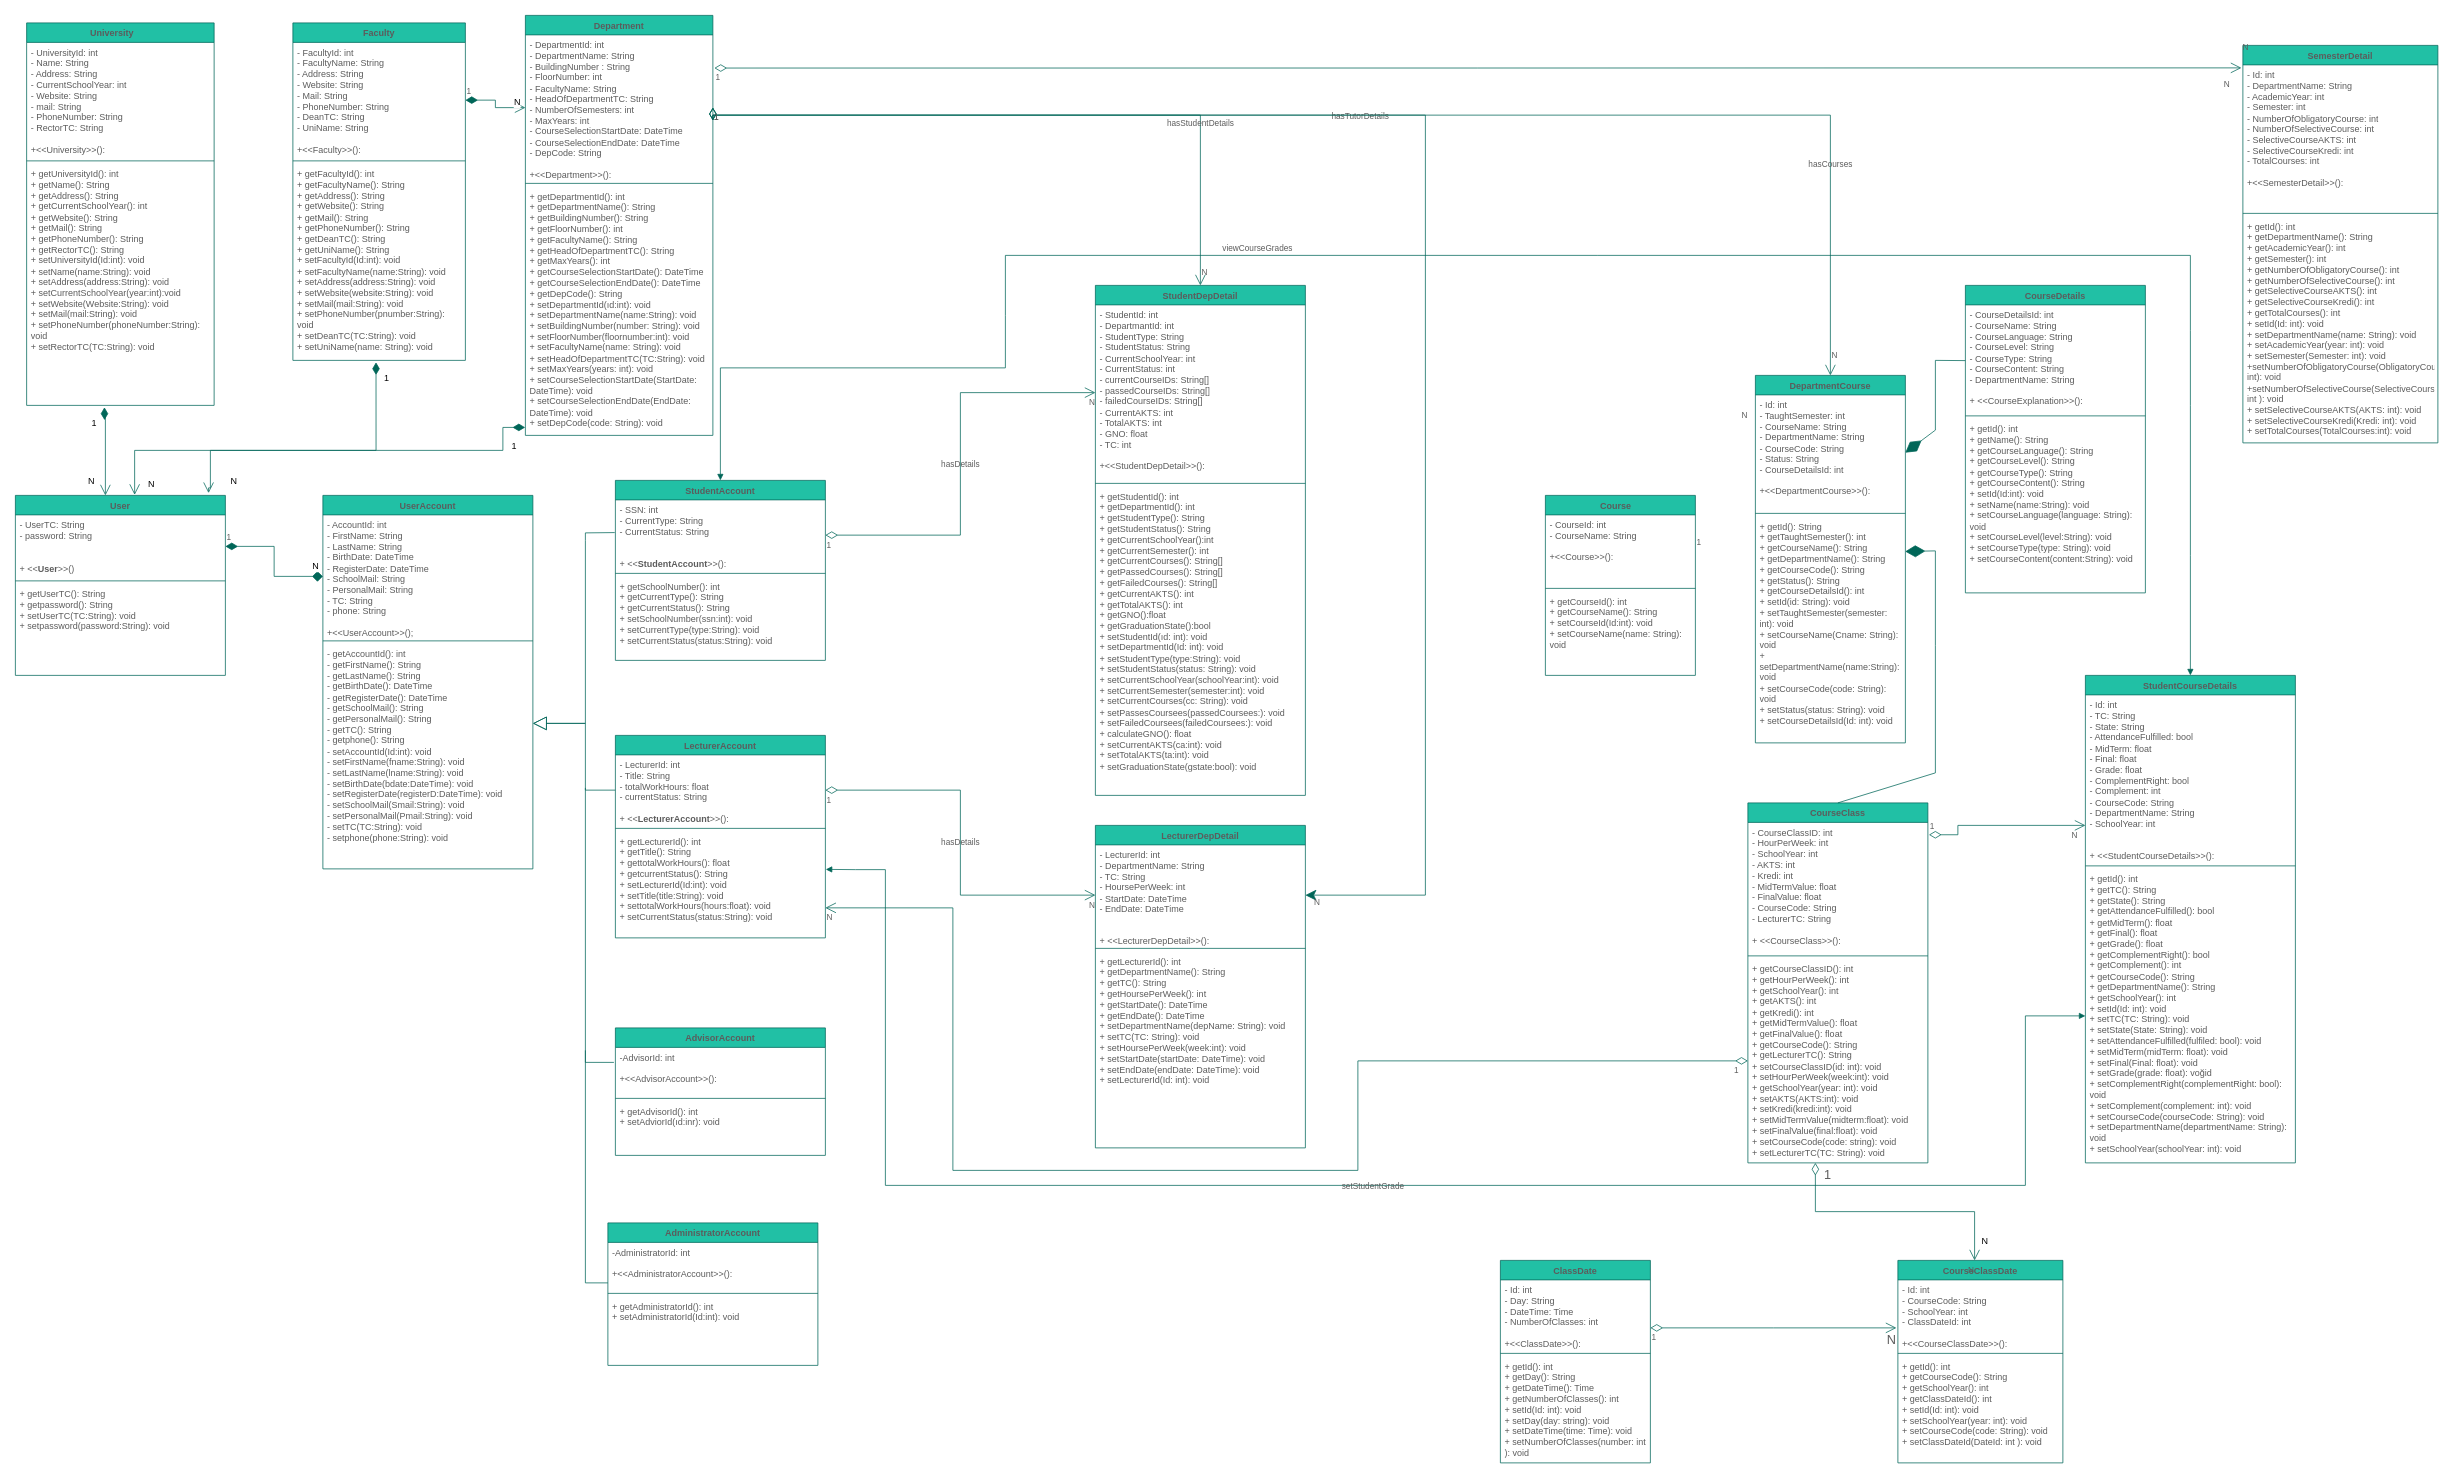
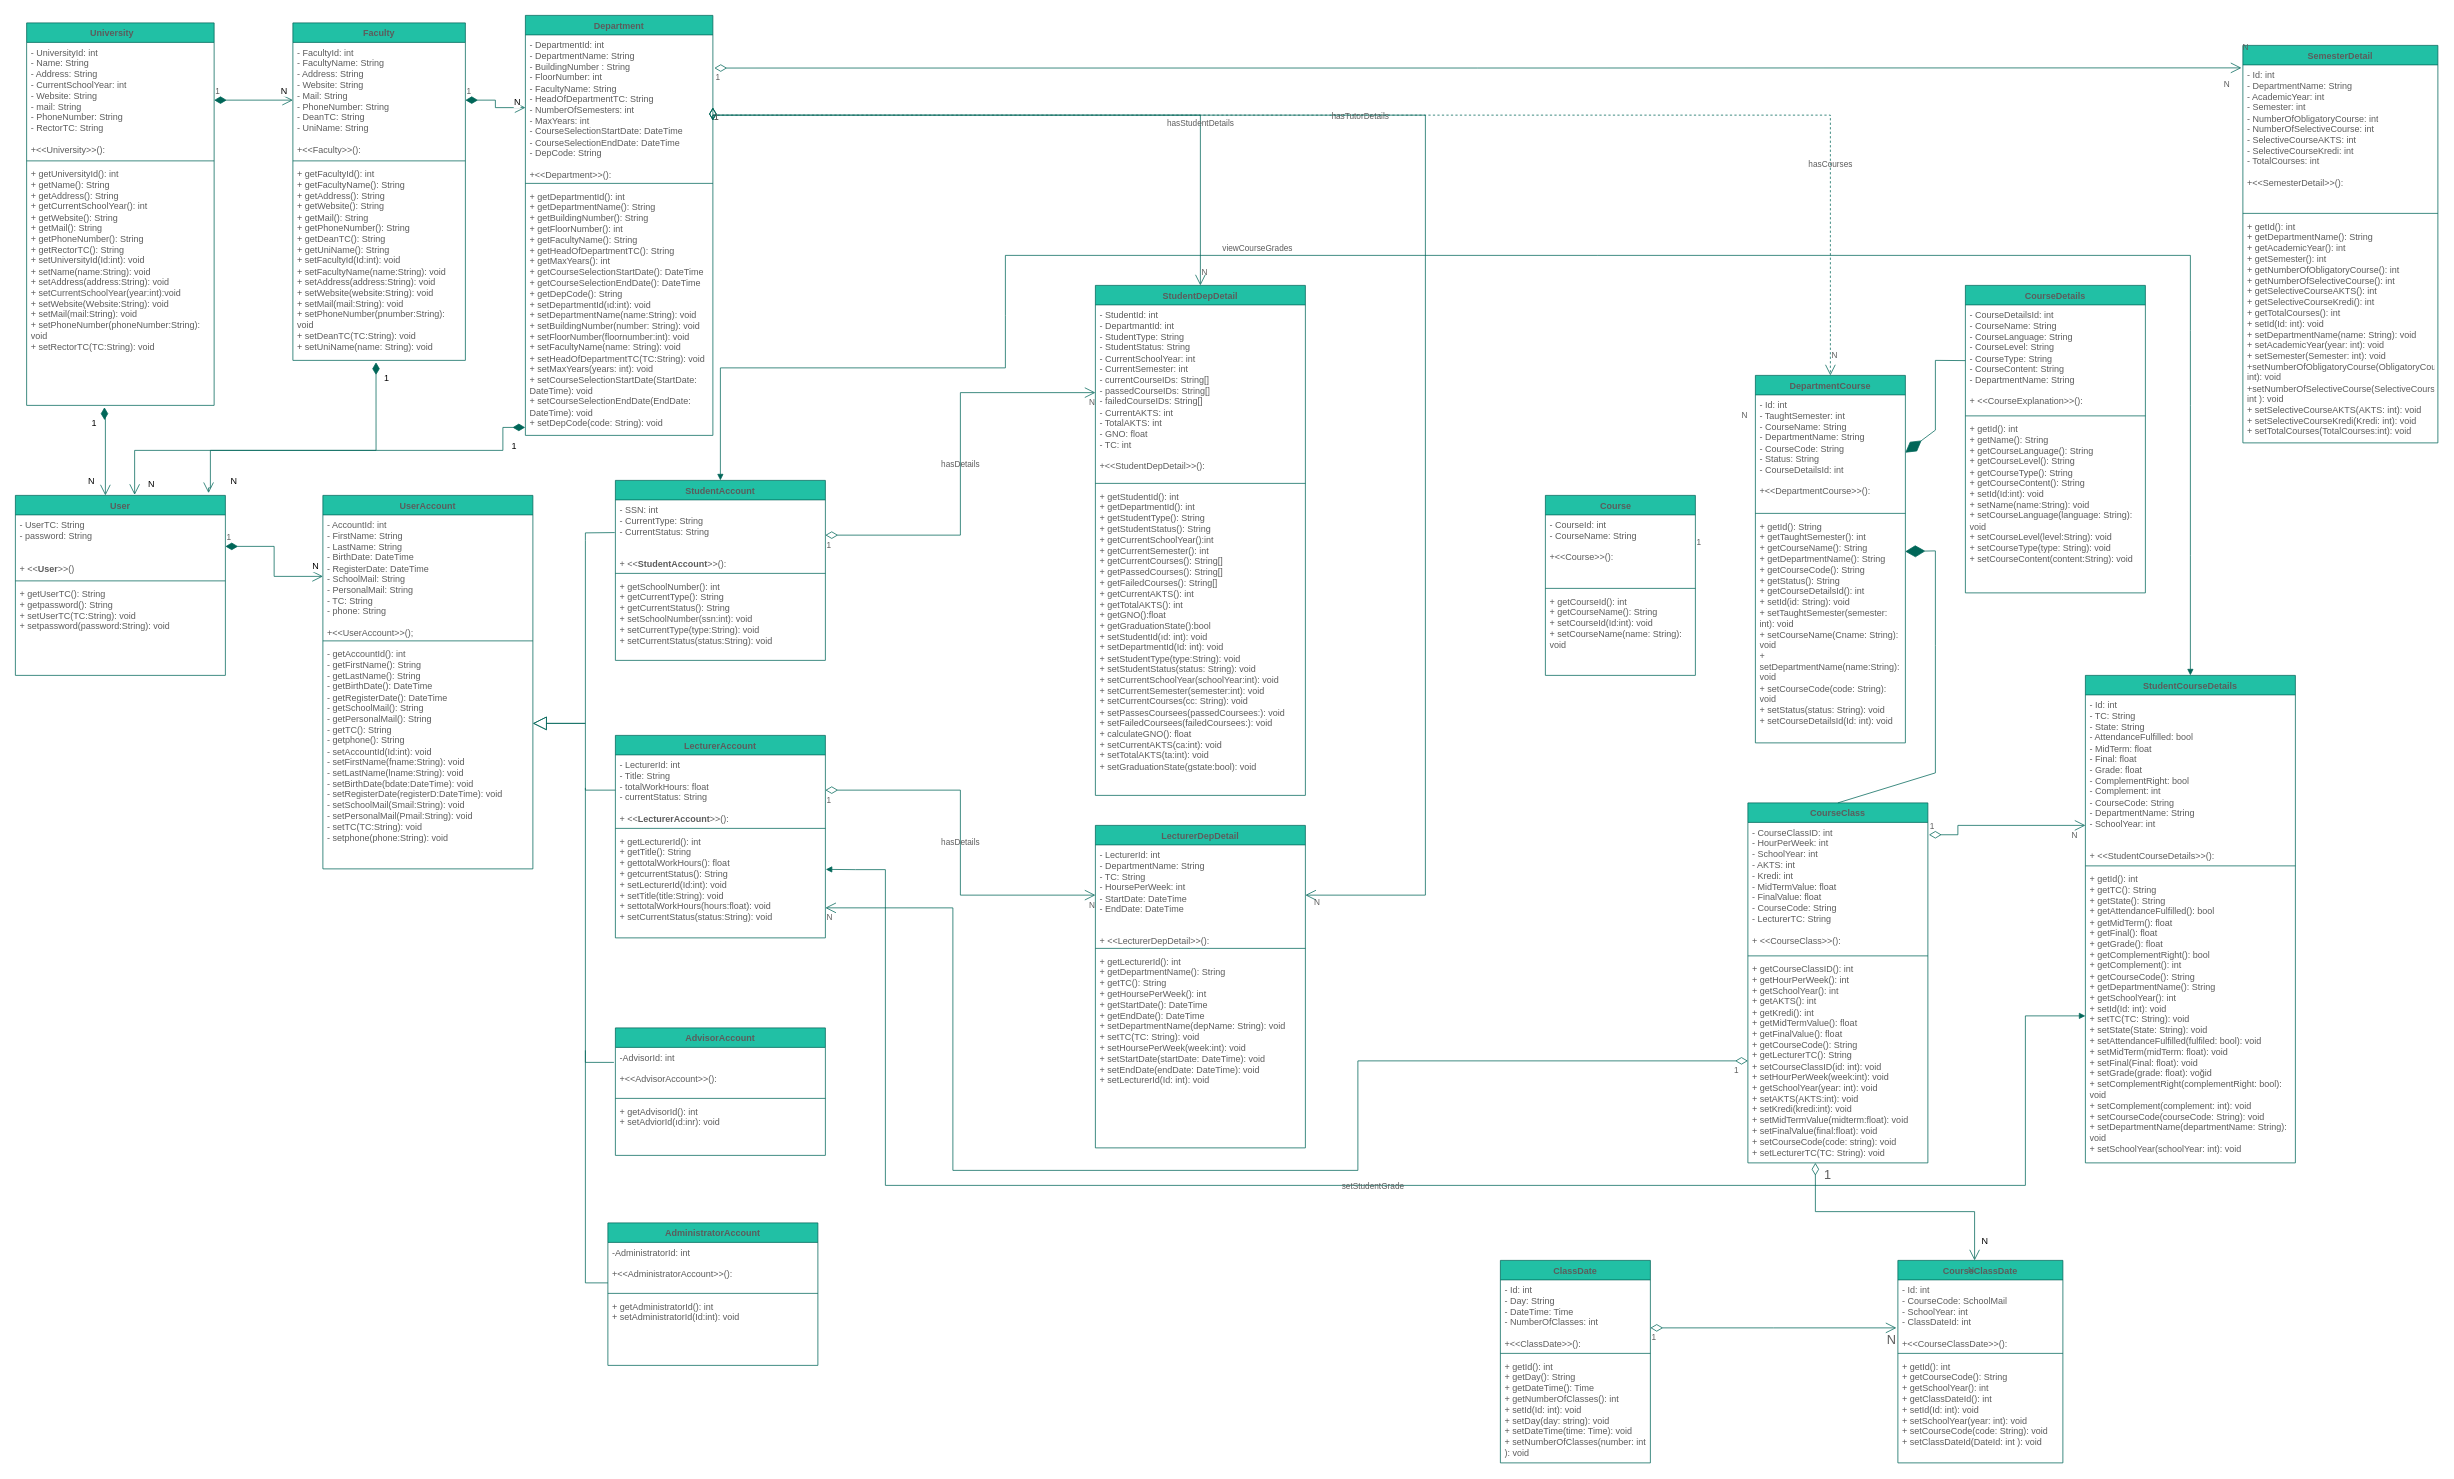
edge "- UniversityId: int - Name: String - Address: String - CurrentSchoolYear: int - Website: String - mail: String - PhoneNumber: String - RectorTC: String +<<University>>():" -- "- FacultyId: int - FacultyName: String - Address: String - Website: String - Mail: String - PhoneNumber: String - DeanTC: String - UniName: String +<<Faculty>>():": added, labels "1", "N"
edge "- DepartmentId: int - DepartmentName: String - BuildingNumber : String - FloorNumber: int - FacultyName: String - HeadOfDepartmentTC: String - NumberOfSemesters: int - MaxYears: int - CourseSelectionStartDate: DateTime - CourseSelectionEndDate: DateTime - DepCode: String +<<Department>>():" -- "DepartmentCourse": style solid -> dashed
node "- StudentId: int - DepartmantId: int - StudentType: String - StudentStatus: String - CurrentSchoolYear: int - CurrentStatus: int - currentCourseIDs: String[] - passedCourseIDs: String[] - failedCourseIDs: String[] - CurrentAKTS: int - TotalAKTS: int - GNO: float - TC: int +<<StudentDepDetail>>():": label "- StudentId: int - DepartmantId: int - StudentType: String - StudentStatus: String - CurrentSchoolYear: int - CurrentStatus: int - currentCourseIDs: String[] - passedCourseIDs: String[] - failedCourseIDs: String[] - CurrentAKTS: int - TotalAKTS: int - GNO: float - TC: int +<<StudentDepDetail>>():" -> "- StudentId: int - DepartmantId: int - StudentType: String - StudentStatus: String - CurrentSchoolYear: int - CurrentSemester: int - currentCourseIDs: String[] - passedCourseIDs: String[] - failedCourseIDs: String[] - CurrentAKTS: int - TotalAKTS: int - GNO: float - TC: int +<<StudentDepDetail>>():"
edge "- UserTC: String - password: String + <<User>>()" -- "- AccountId: int - FirstName: String - LastName: String - BirthDate: DateTime - RegisterDate: DateTime - SchoolMail: String - PersonalMail: String - TC: String - phone: String +<<UserAccount>>();": arrowhead diamond -> open
edge "- DepartmentId: int - DepartmentName: String - BuildingNumber : String - FloorNumber: int - FacultyName: String - HeadOfDepartmentTC: String - NumberOfSemesters: int - MaxYears: int - CourseSelectionStartDate: DateTime - CourseSelectionEndDate: DateTime - DepCode: String +<<Department>>():" -- "- LecturerId: int - DepartmentName: String - TC: String - HoursePerWeek: int - StartDate: DateTime - EndDate: DateTime + <<LecturerDepDetail>>():": arrowhead classic -> open
node "- Id: int - CourseCode: String - SchoolYear: int - ClassDateId: int +<<CourseClassDate>>():": label "- Id: int - CourseCode: String - SchoolYear: int - ClassDateId: int +<<CourseClassDate>>():" -> "- Id: int - CourseCode: SchoolMail - SchoolYear: int - ClassDateId: int +<<CourseClassDate>>():"
